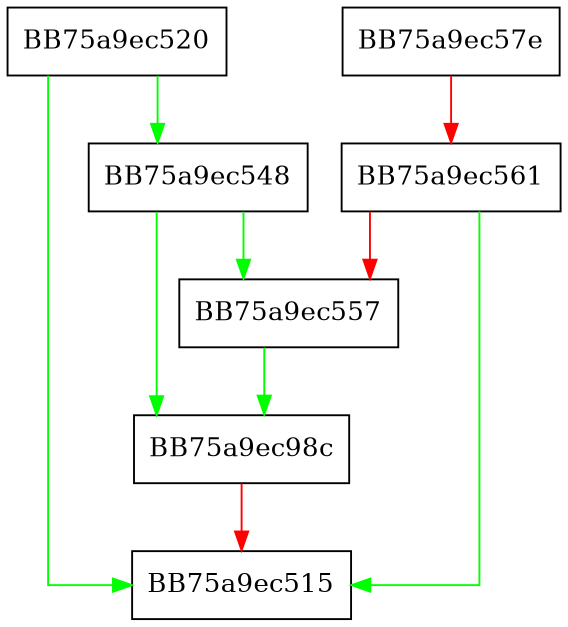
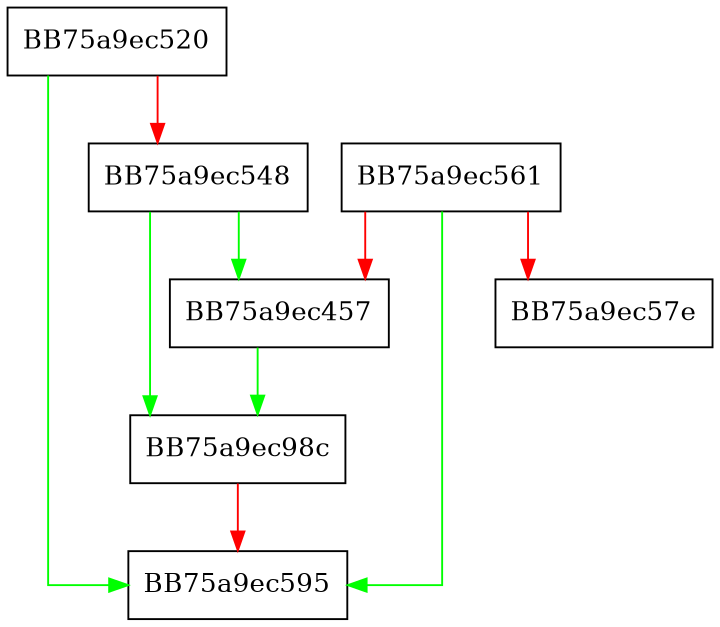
edge "BB75a9ec520" -> "BB75a9ec548": color green -> red
edge "BB75a9ec57e" -> "BB75a9ec561": reversed
node "BB75a9ec557": label "BB75a9ec557" -> "BB75a9ec457"
node "BB75a9ec515": label "BB75a9ec515" -> "BB75a9ec595"
